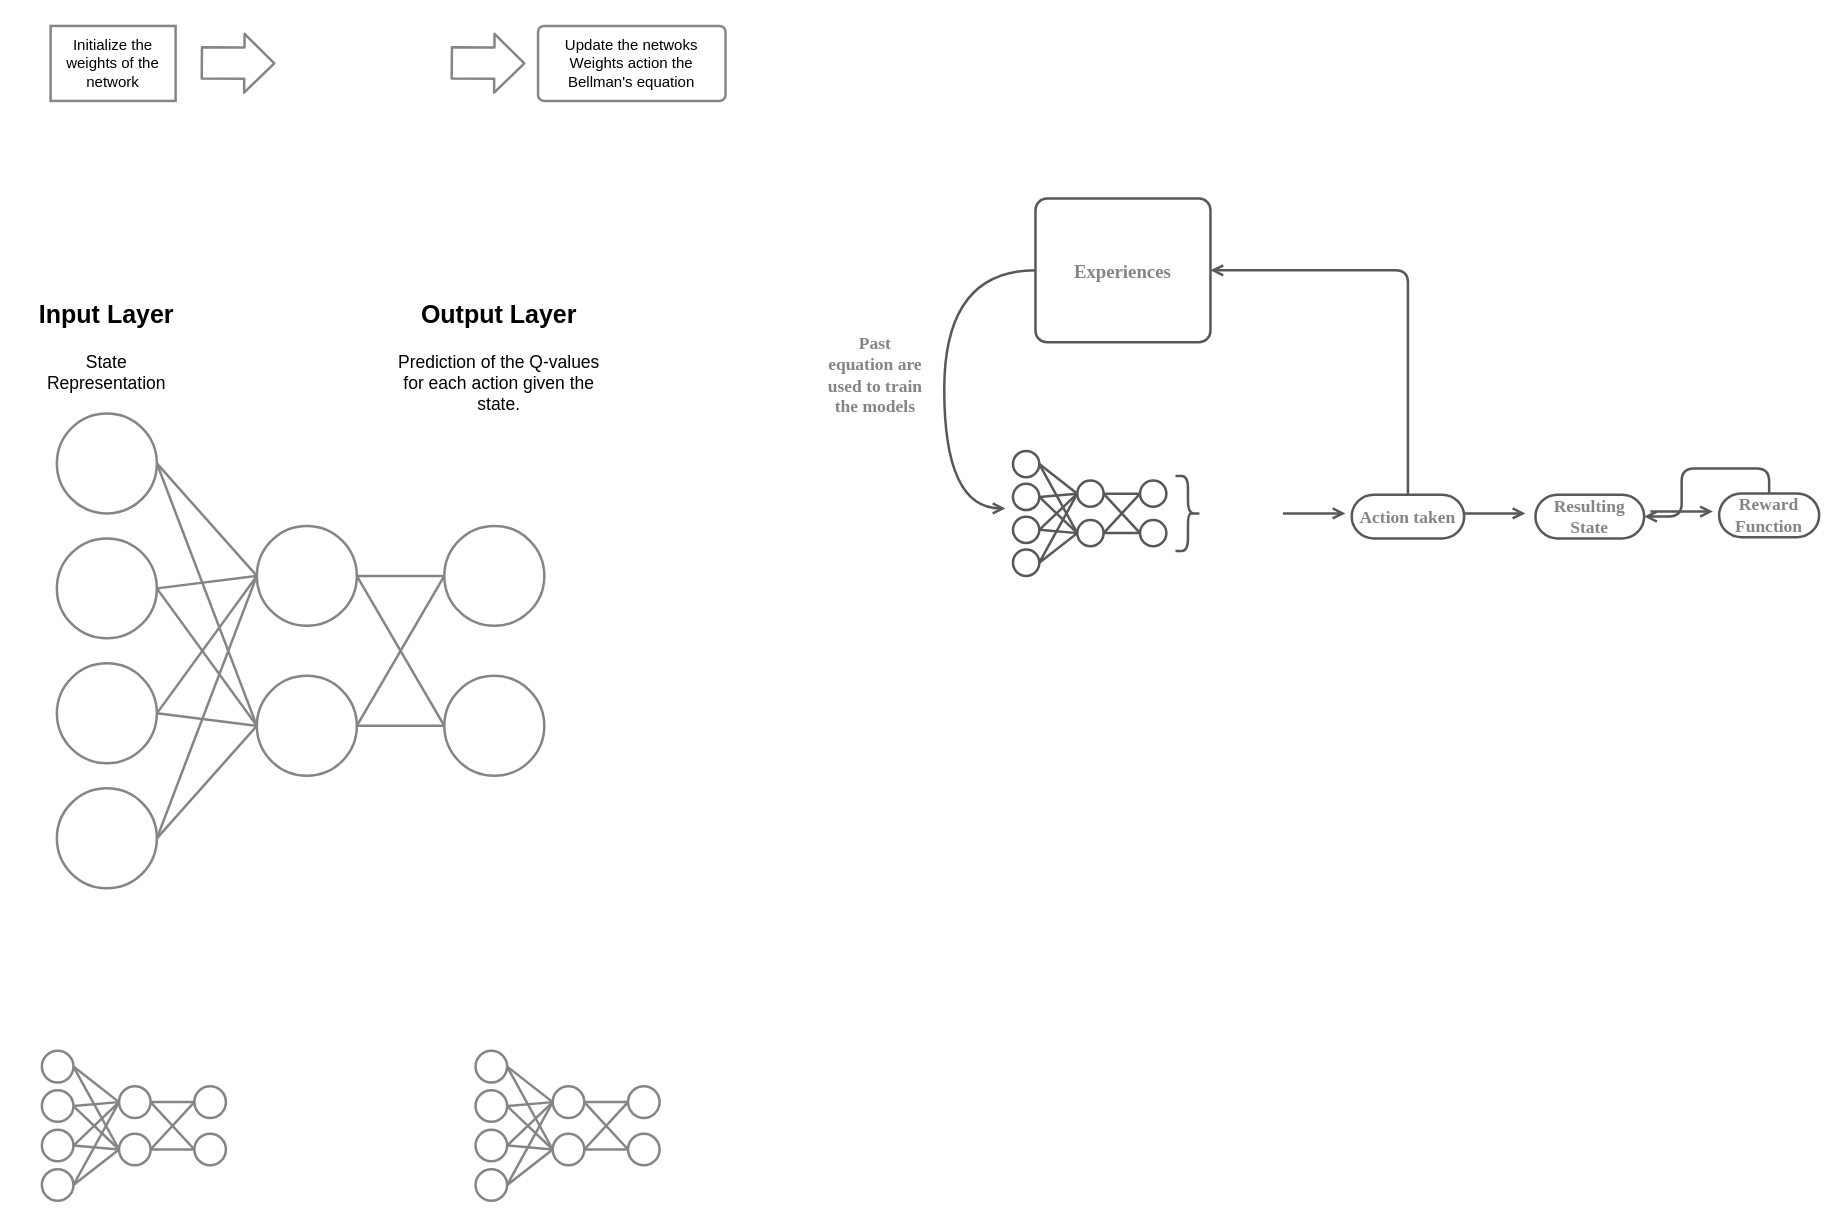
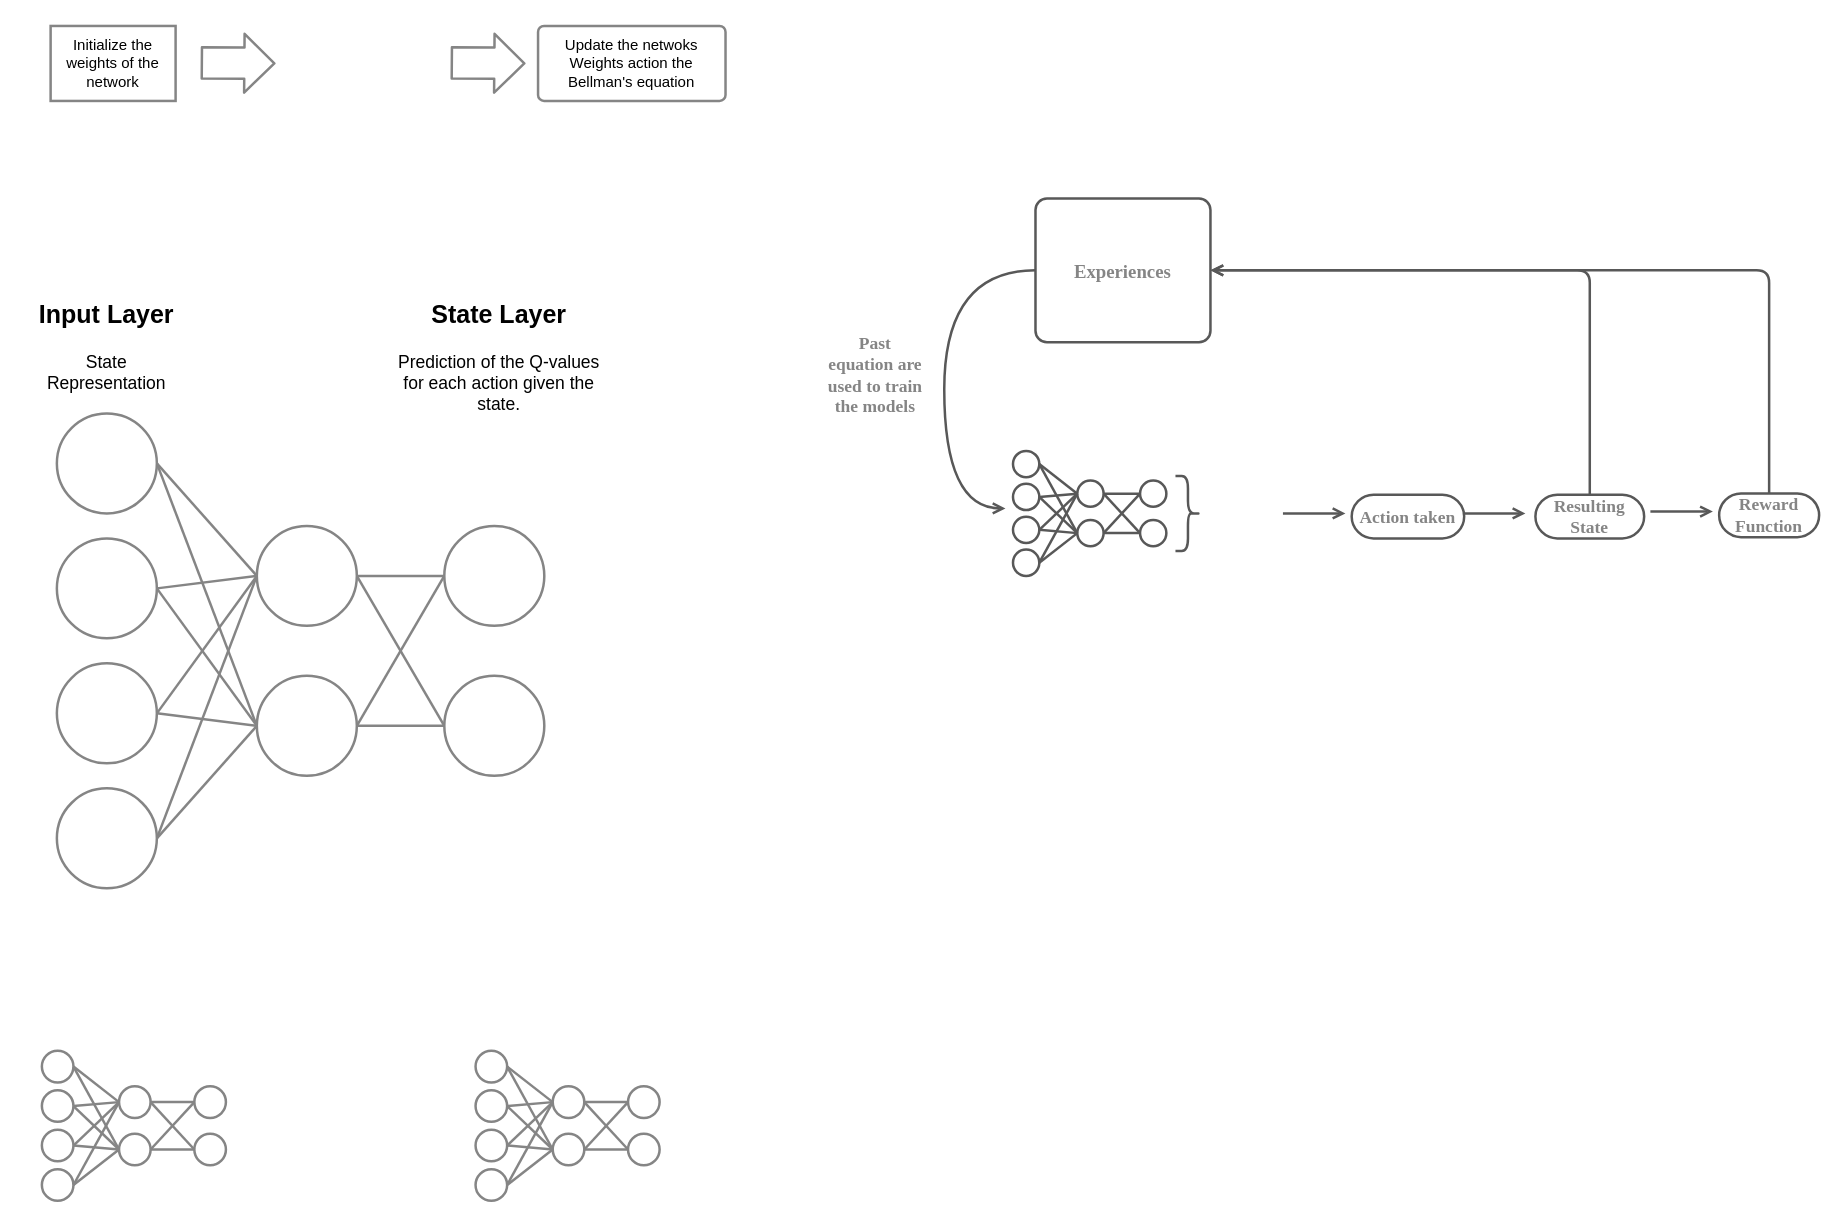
node "Output Layer Prediction of the Q-values for each action given the state.": label "Output Layer Prediction of the Q-values for each action given the state." -> "State Layer Prediction of the Q-values for each action given the state."
edge "Action taken" -> "Experiences": removed
edge "Resulting State" -> "Experiences": added
edge "Reward Function" -> "Resulting State": now "Reward Function" -> "Experiences"
